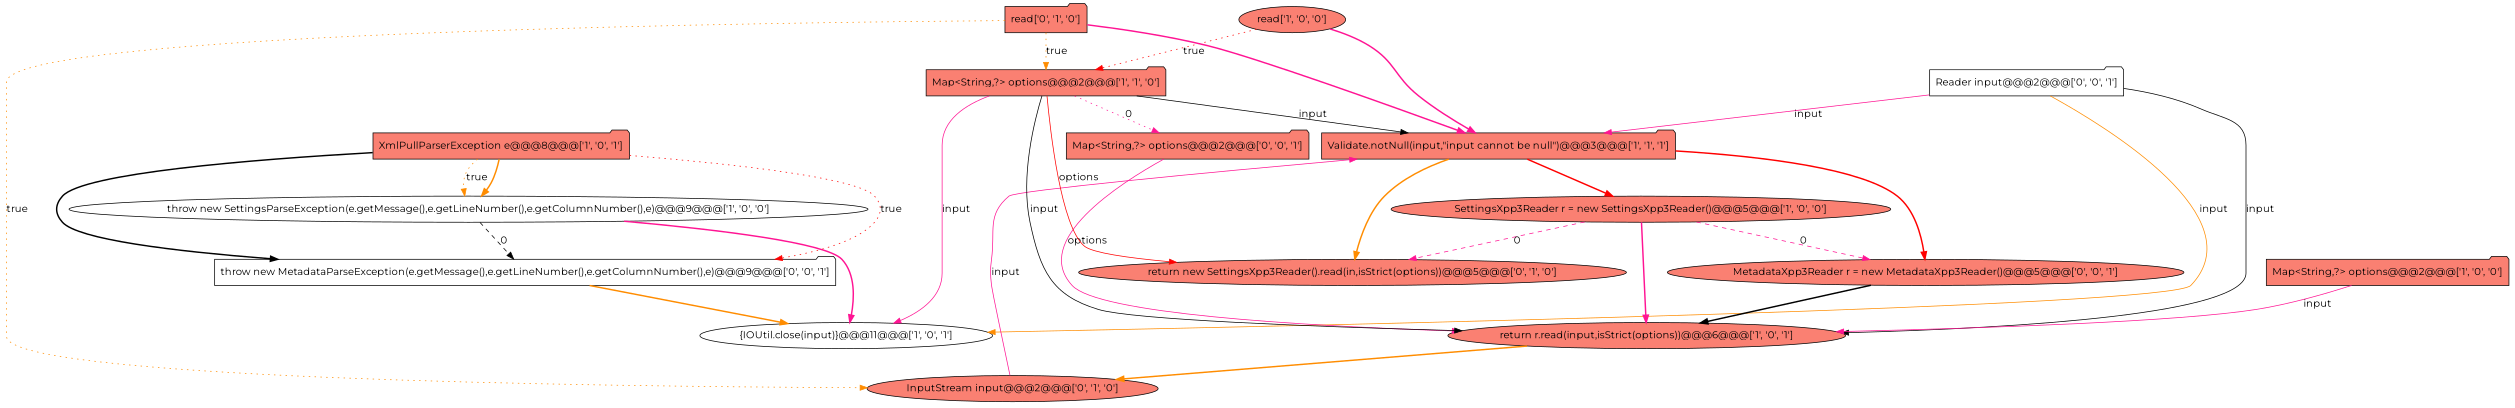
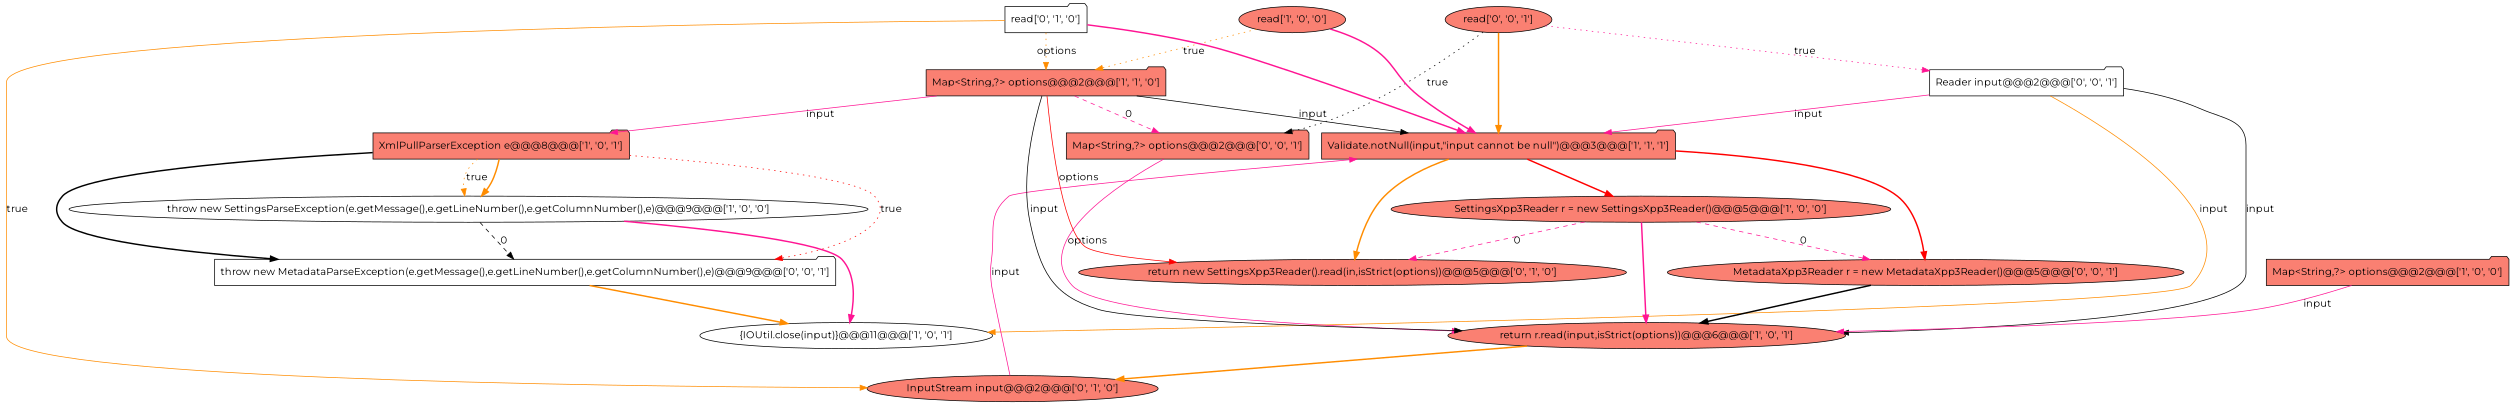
node "read['0', '1', '0']": fillcolor salmon -> white
node "read['0', '0', '1']": added
edge "read['1', '0', '0']" -> "Map<String,?> options@@@2@@@['1', '1', '0']": color red -> darkorange
edge "read['0', '1', '0']" -> "Map<String,?> options@@@2@@@['1', '1', '0']": label "true" -> "options"
edge "Map<String,?> options@@@2@@@['1', '1', '0']" -> "Map<String,?> options@@@2@@@['0', '0', '1']": style dotted -> dashed
edge "read['0', '1', '0']" -> "InputStream input@@@2@@@['0', '1', '0']": style dotted -> solid
edge "Map<String,?> options@@@2@@@['1', '1', '0']" -> "{IOUtil.close(input)}@@@11@@@['1', '0', '1']": now "Map<String,?> options@@@2@@@['1', '1', '0']" -> "XmlPullParserException e@@@8@@@['1', '0', '1']"
